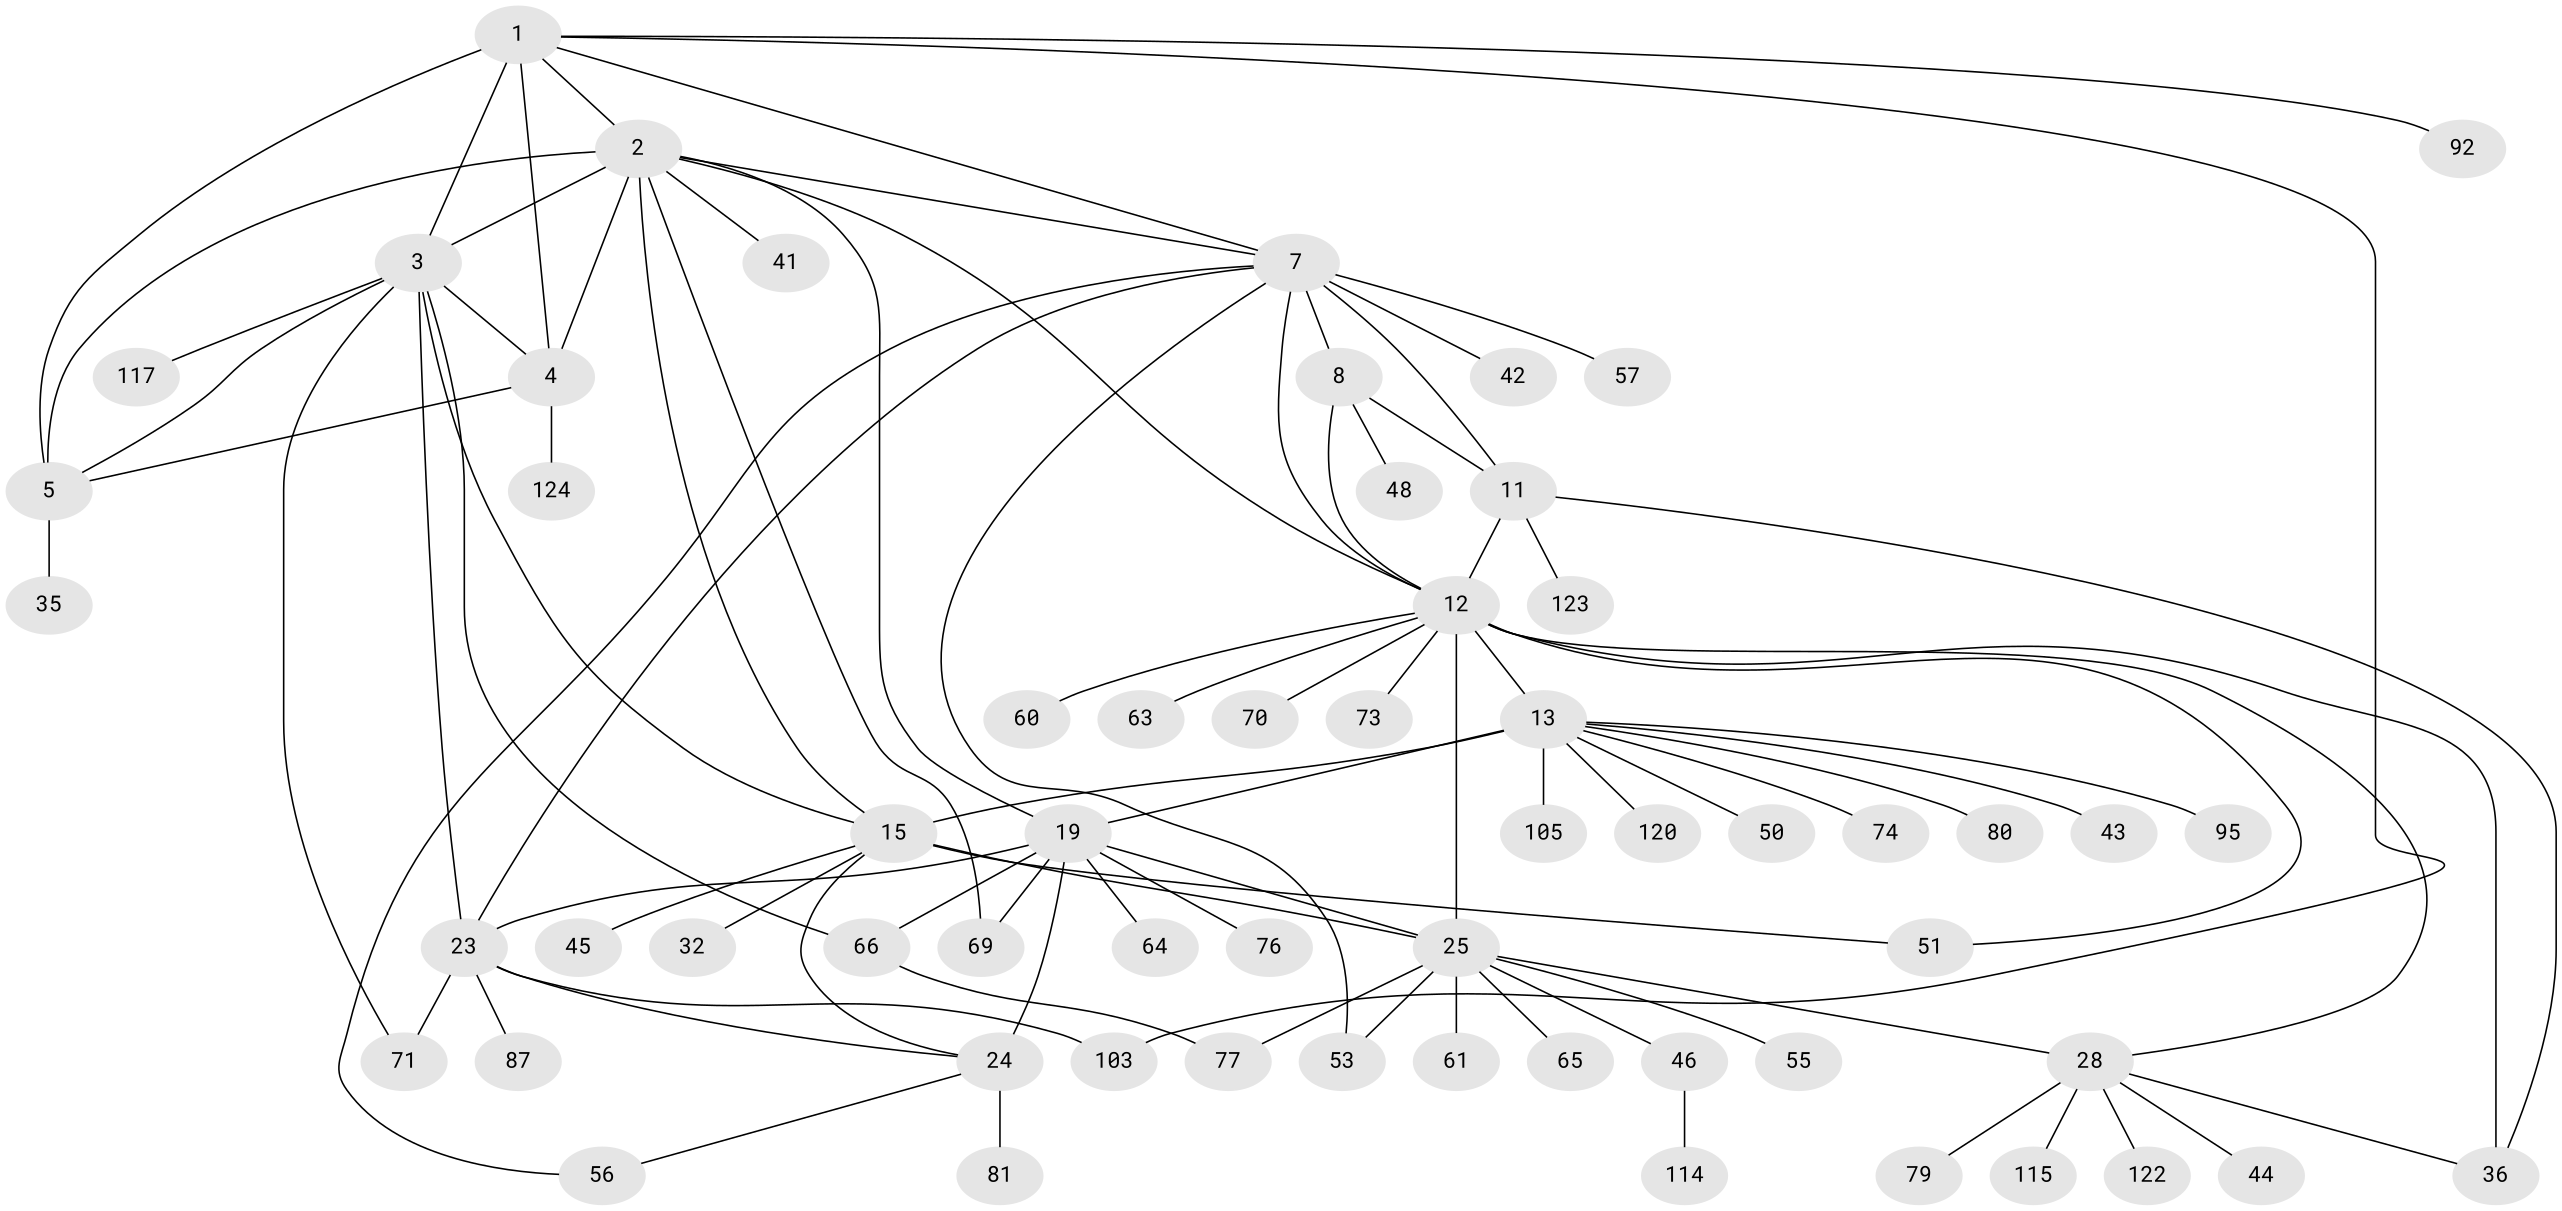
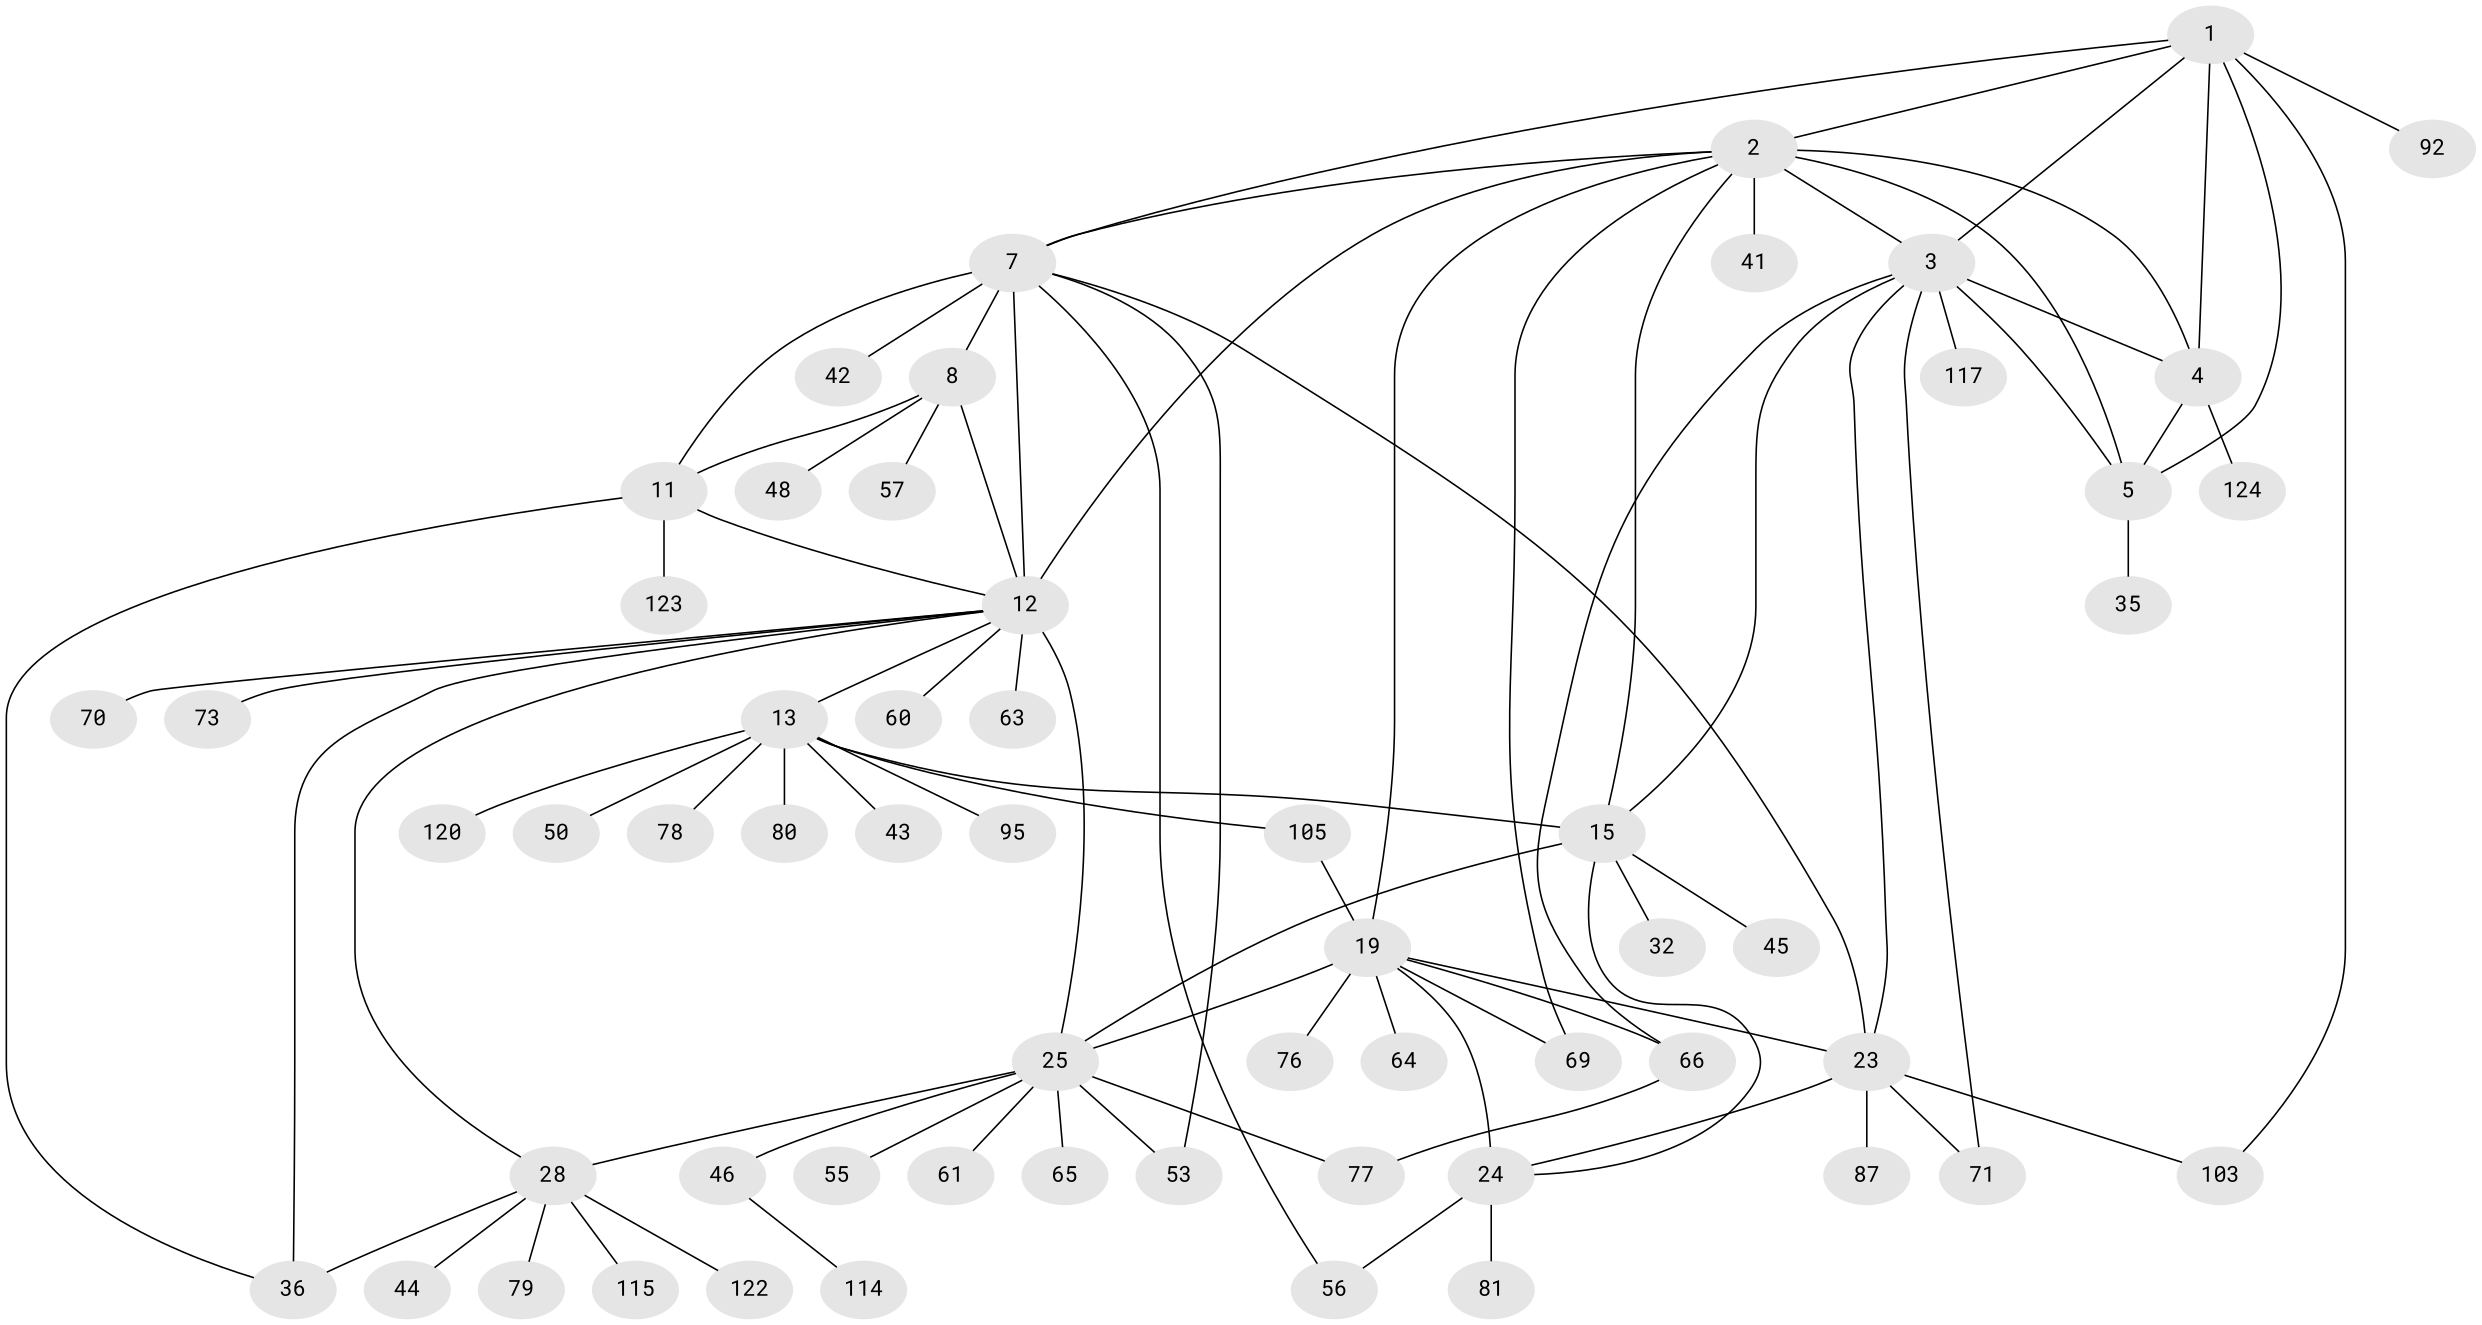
edge "7" -- "57": now "8" -- "57"
edge "13" -- "19": now "105" -- "19"
node "74": label "74" -> "78"
node "51": removed
